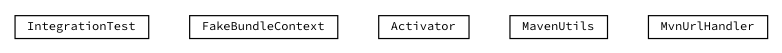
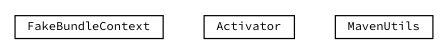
node "IntegrationTest": removed
node "MvnUrlHandler": removed
